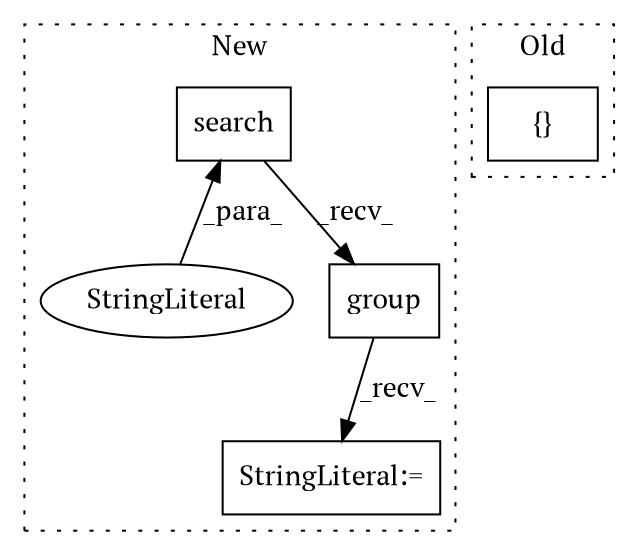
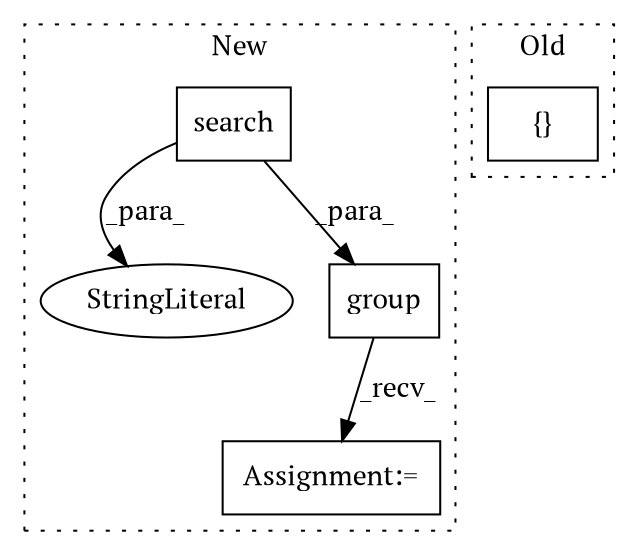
edge "search" -> "group": label "_recv_" -> "_para_"
edge "StringLiteral" -> "search": reversed
node "StringLiteral:=": label "StringLiteral:=" -> "Assignment:="
